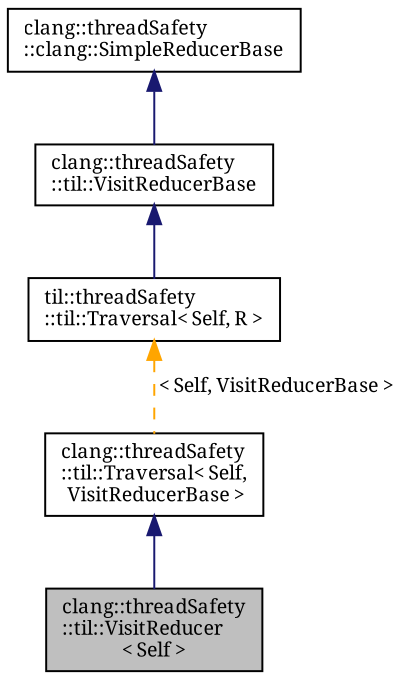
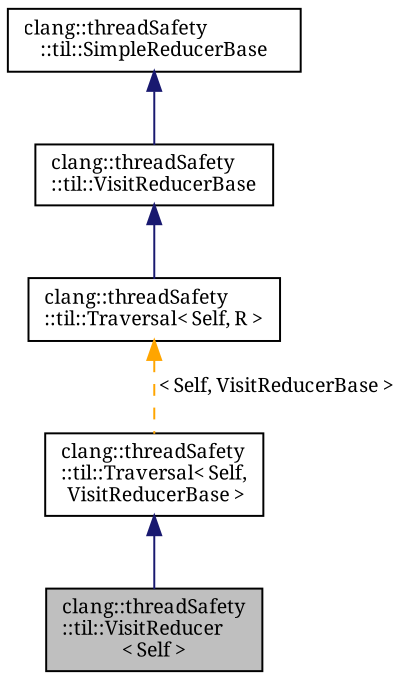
node "clang::threadSafety ::clang::SimpleReducerBase": label "clang::threadSafety ::clang::SimpleReducerBase" -> "clang::threadSafety ::til::SimpleReducerBase"
node "til::threadSafety ::til::Traversal< Self, R >": label "til::threadSafety ::til::Traversal< Self, R >" -> "clang::threadSafety ::til::Traversal< Self, R >"
